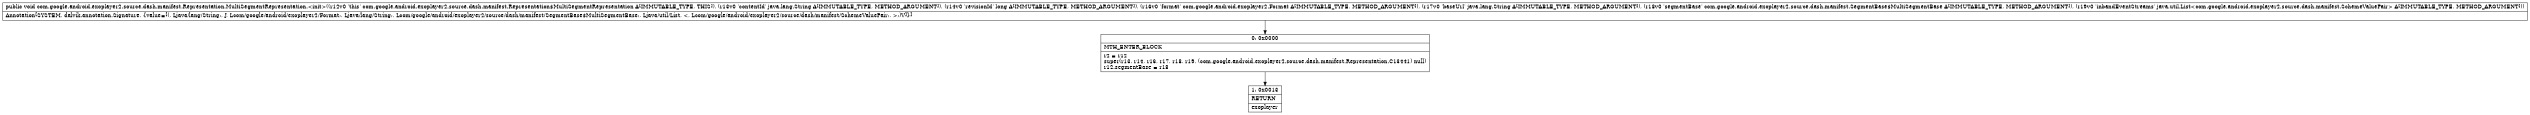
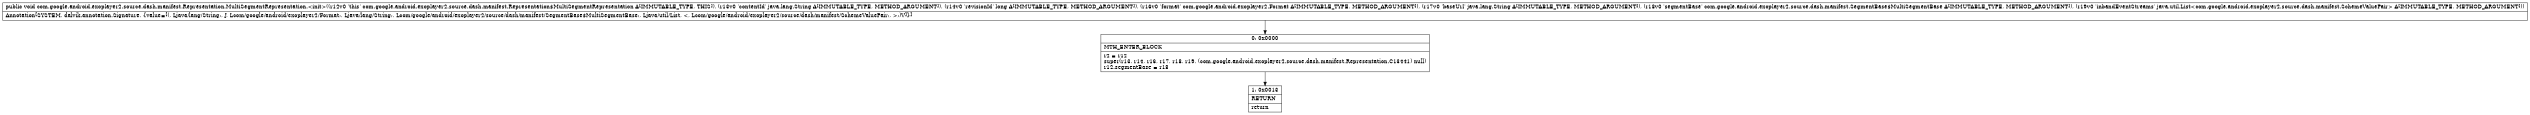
node "1: 0x0013": text "exoplayer" -> "return"
